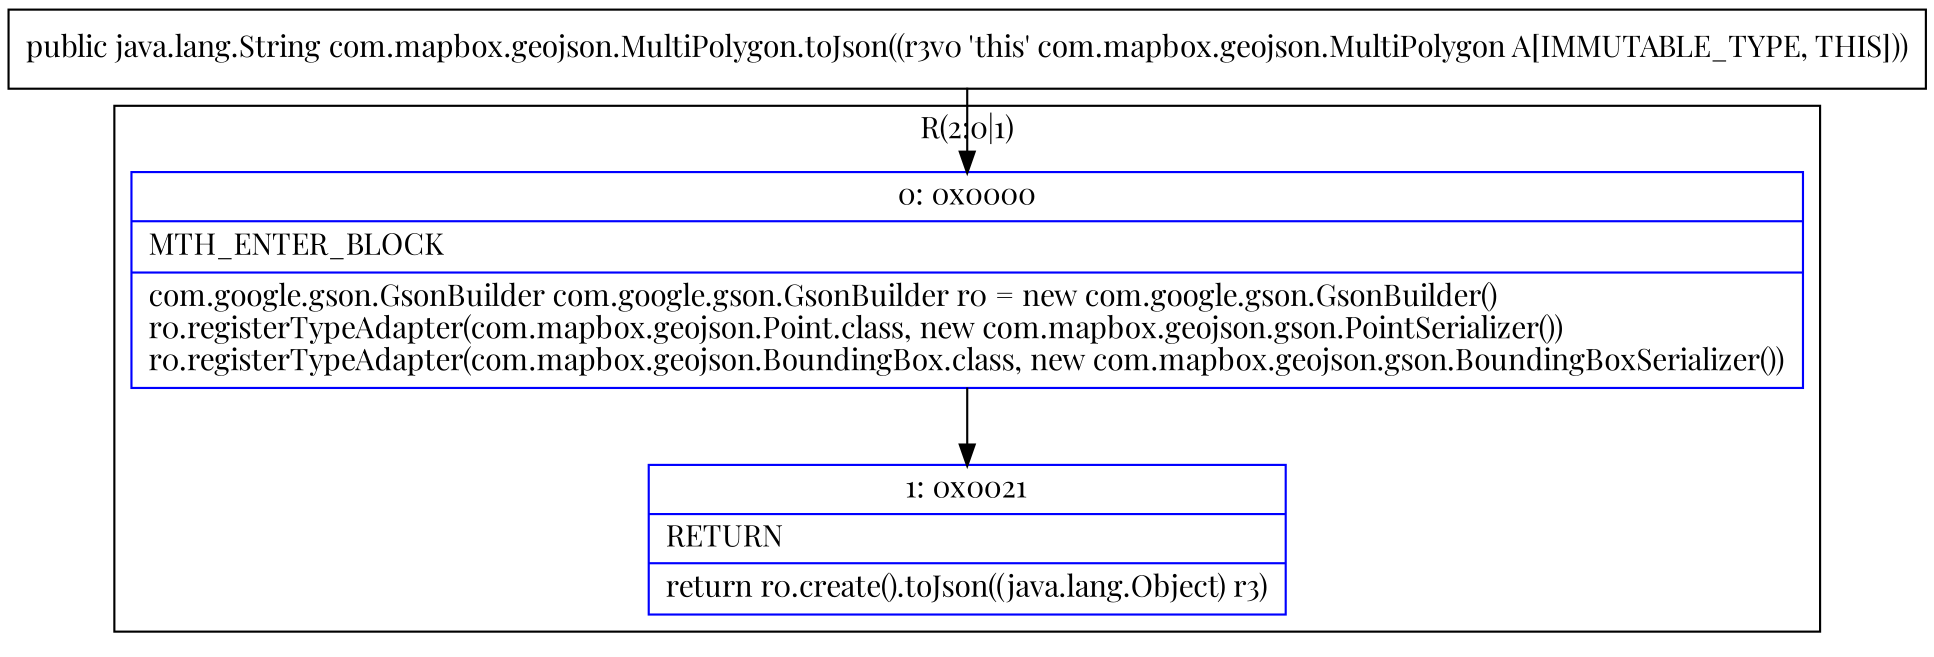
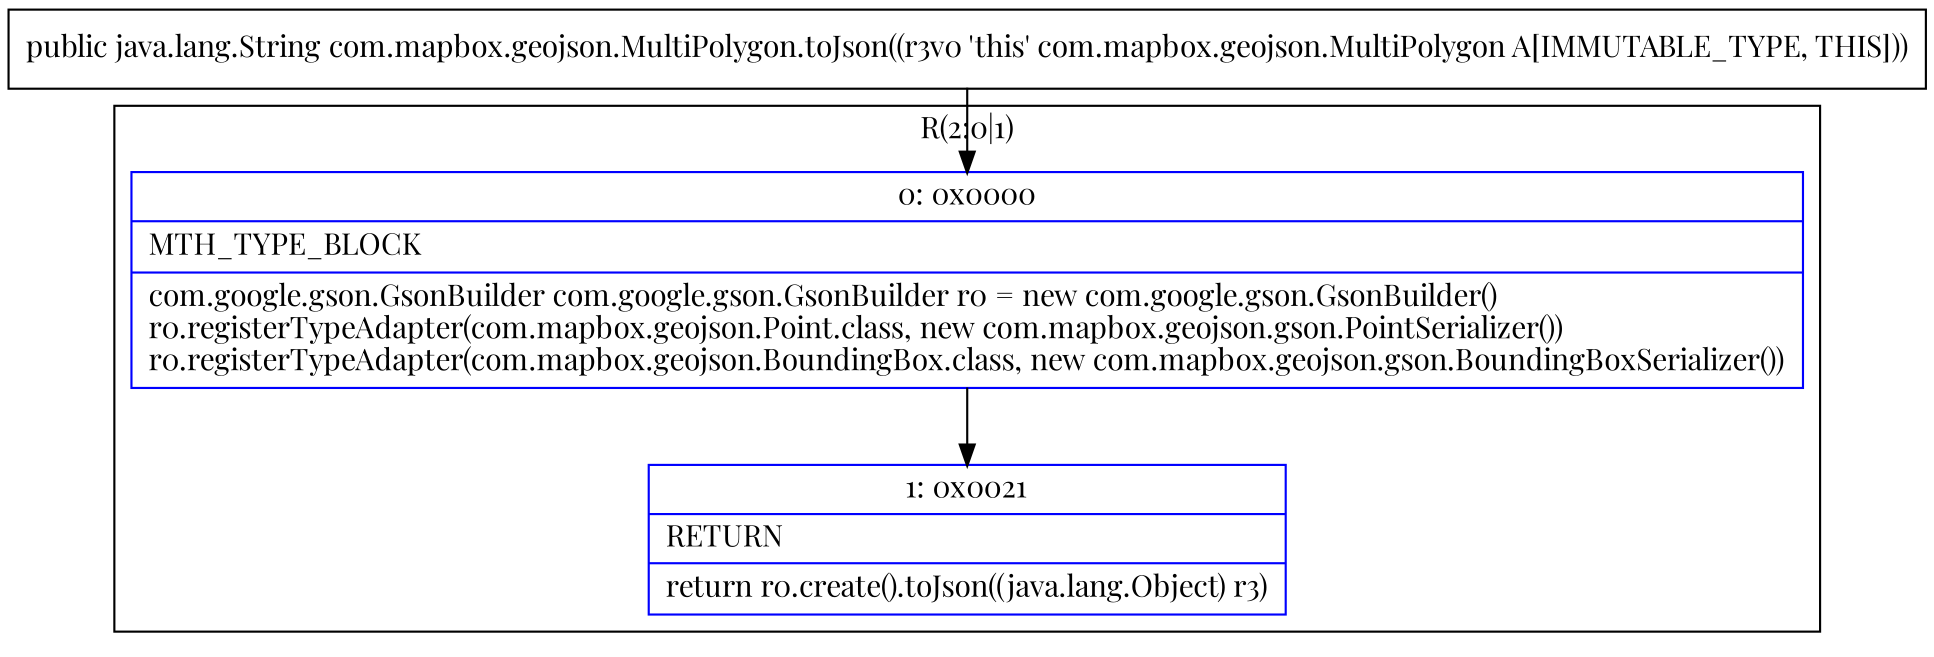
node "0: 0x0000": text "MTH_ENTER_BLOCK" -> "MTH_TYPE_BLOCK"
